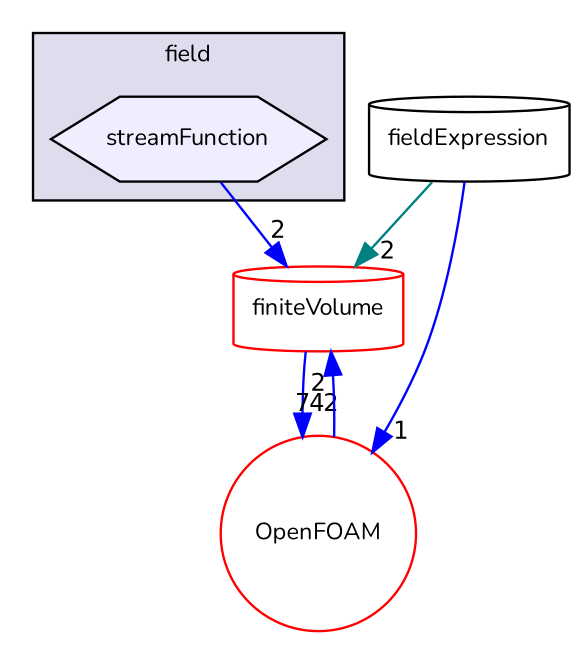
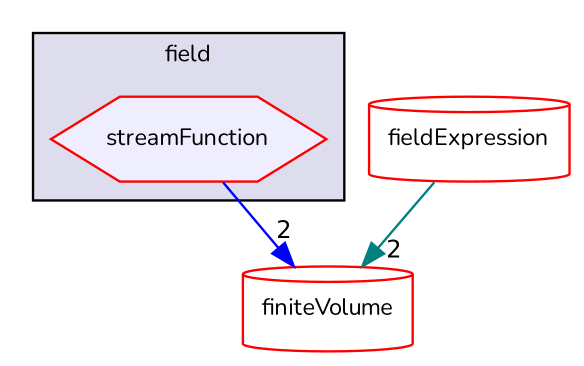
node "streamFunction": color black -> red
node "fieldExpression": color black -> red
node "OpenFOAM": removed
